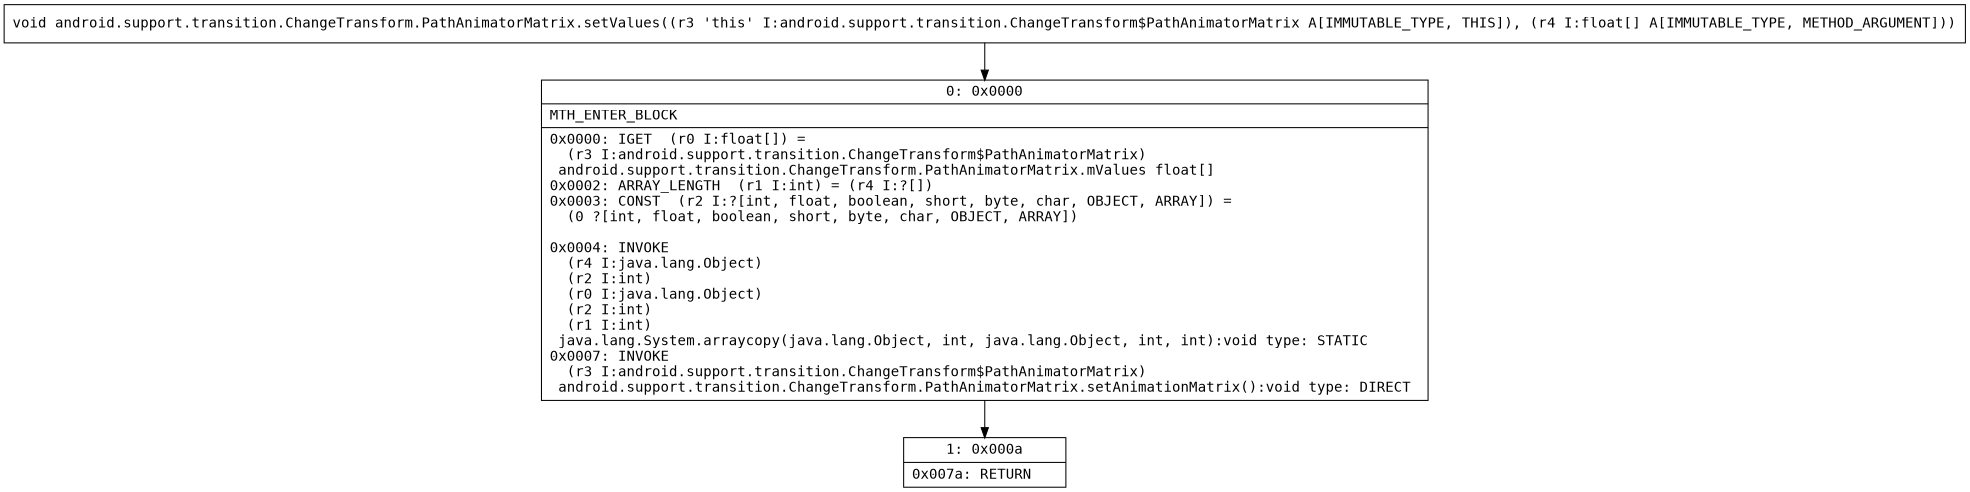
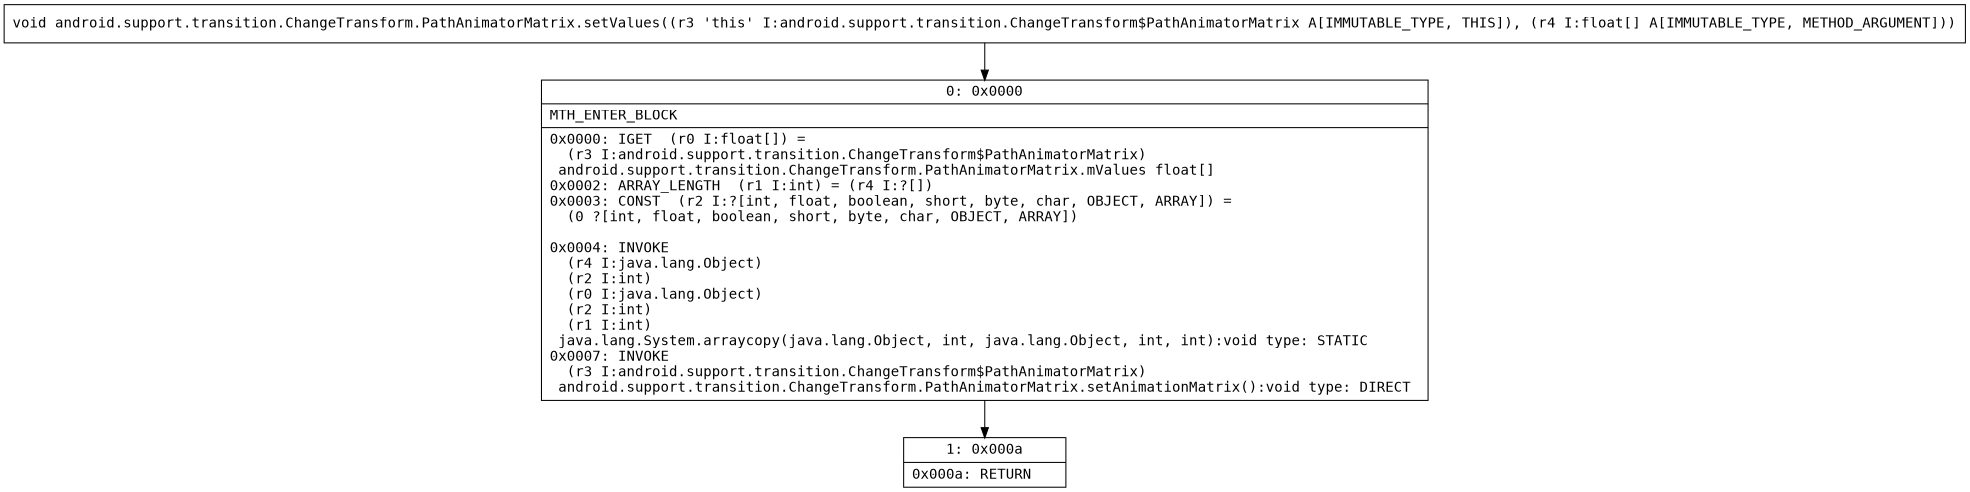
node "1: 0x000a": text "0x007a: RETURN" -> "0x000a: RETURN"
